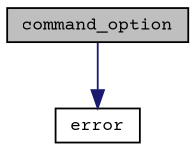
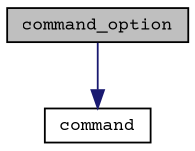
node "error": label "error" -> "command"
